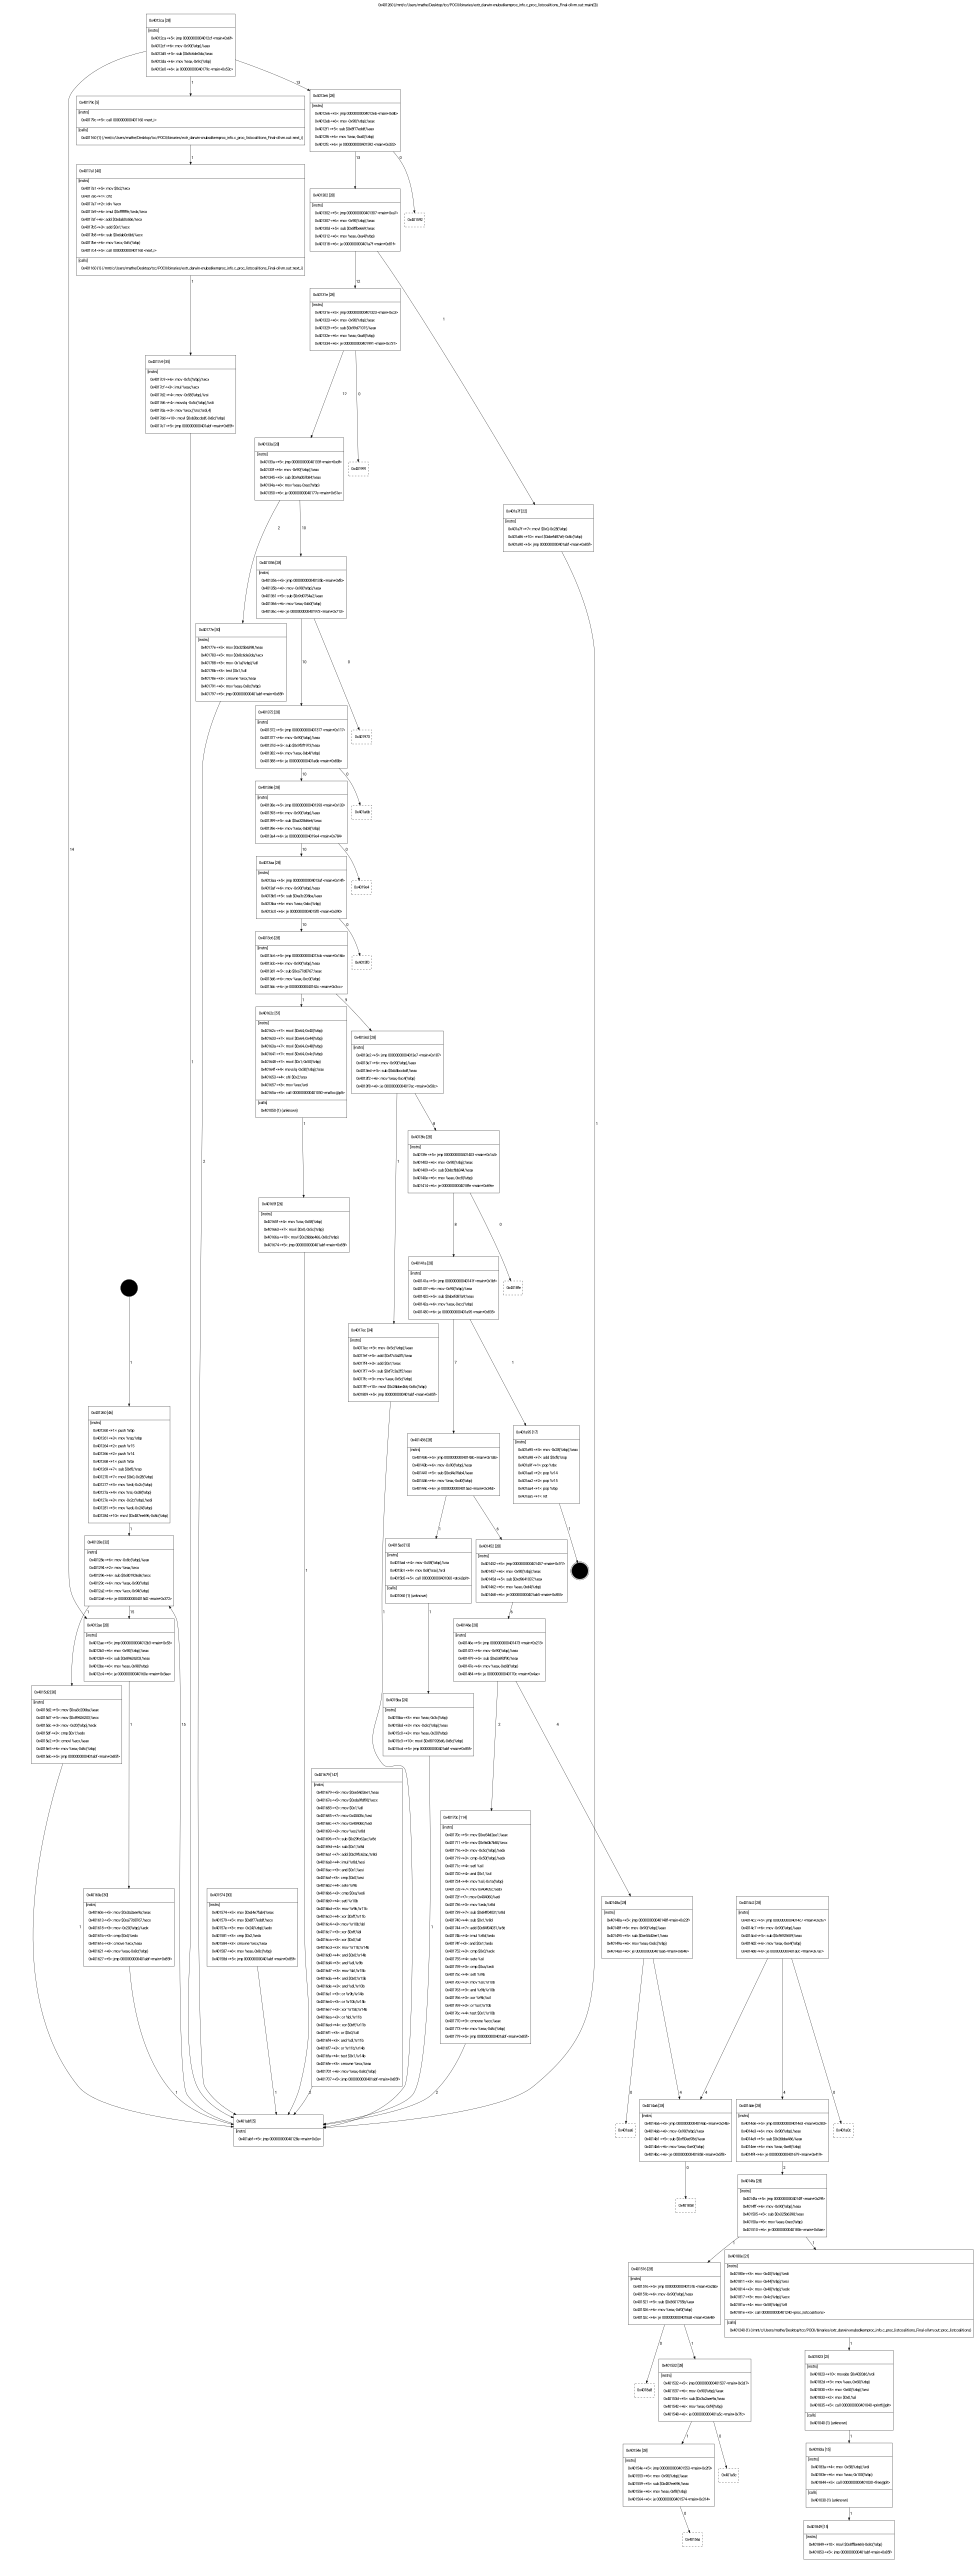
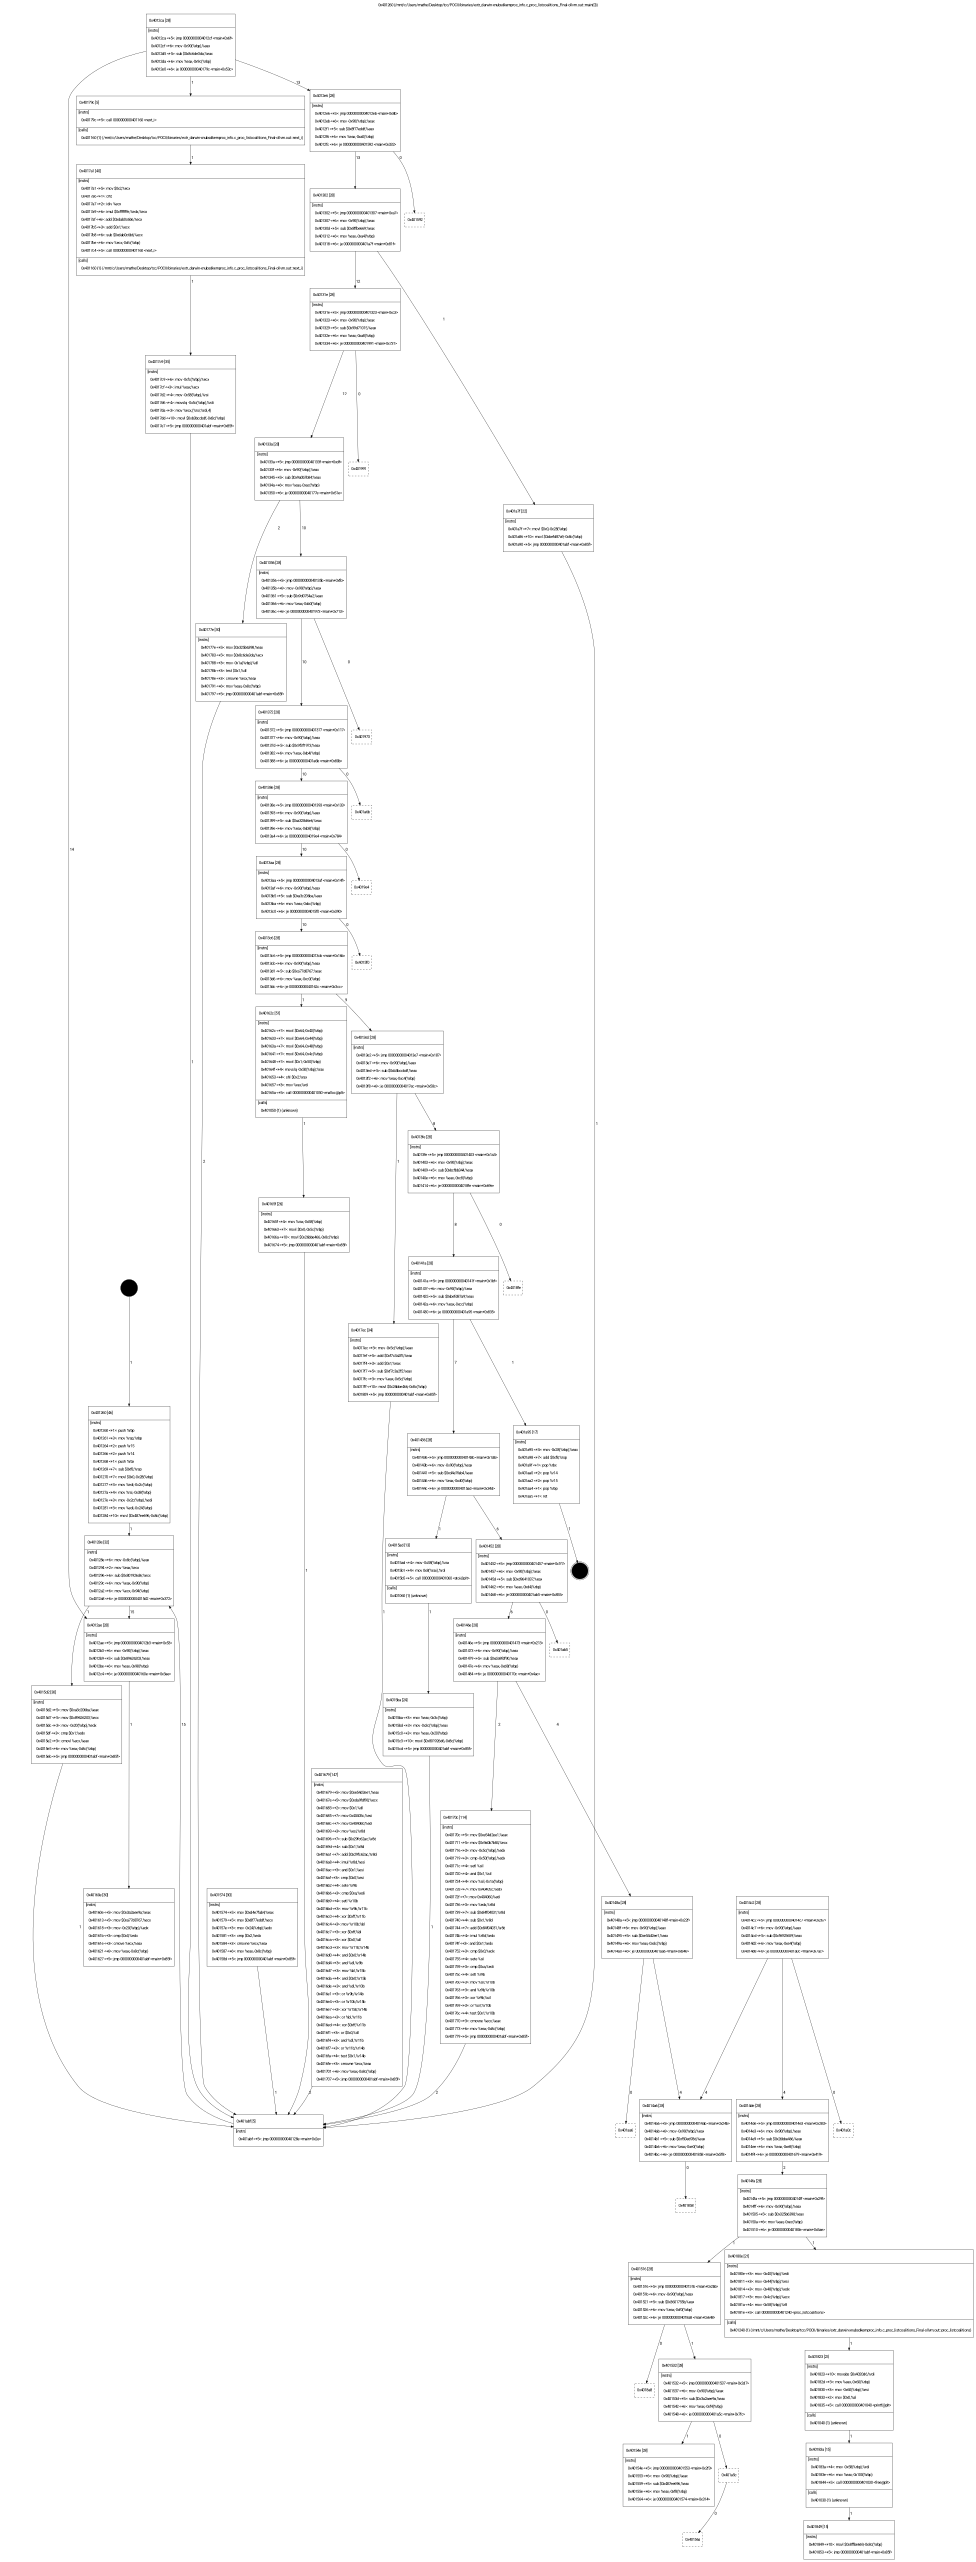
node "0x401ab5": added
edge "0x40160e [30]" -> "0x401abf [5]": removed, label "1"
edge "0x40154e [28]" -> "0x40156a": now "0x401a5c" -> "0x40156a"
